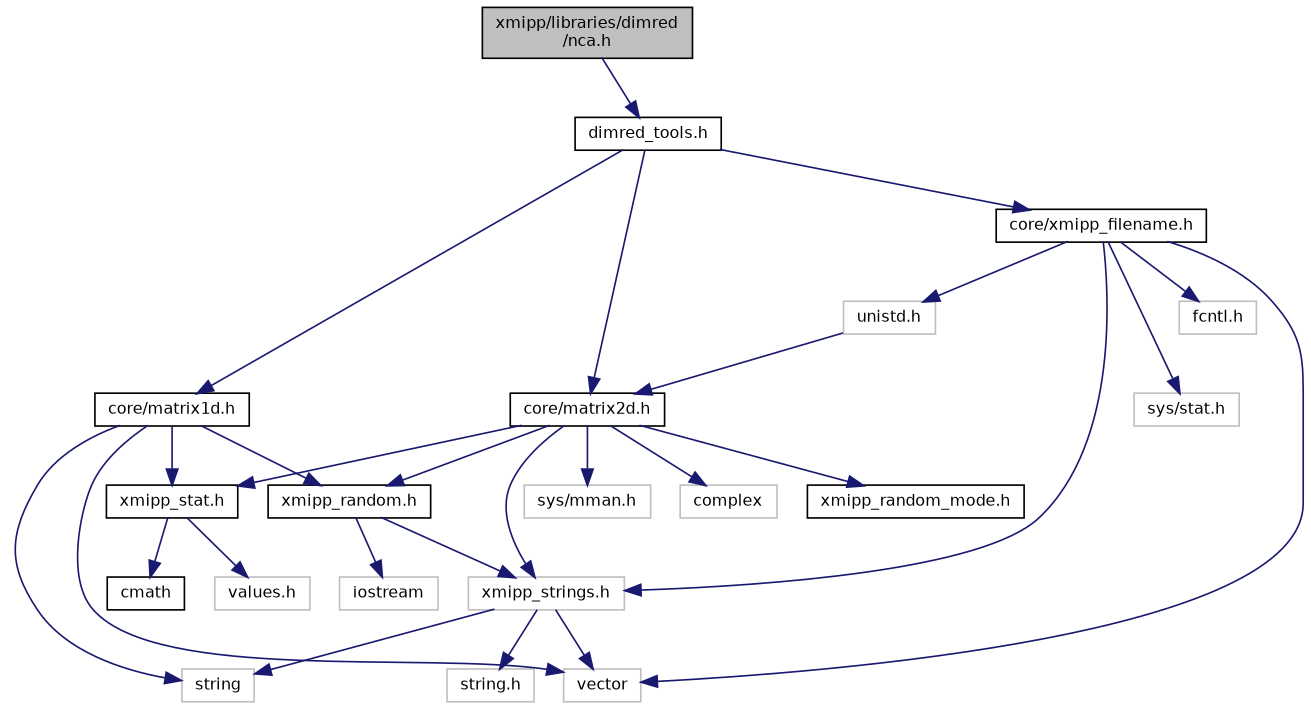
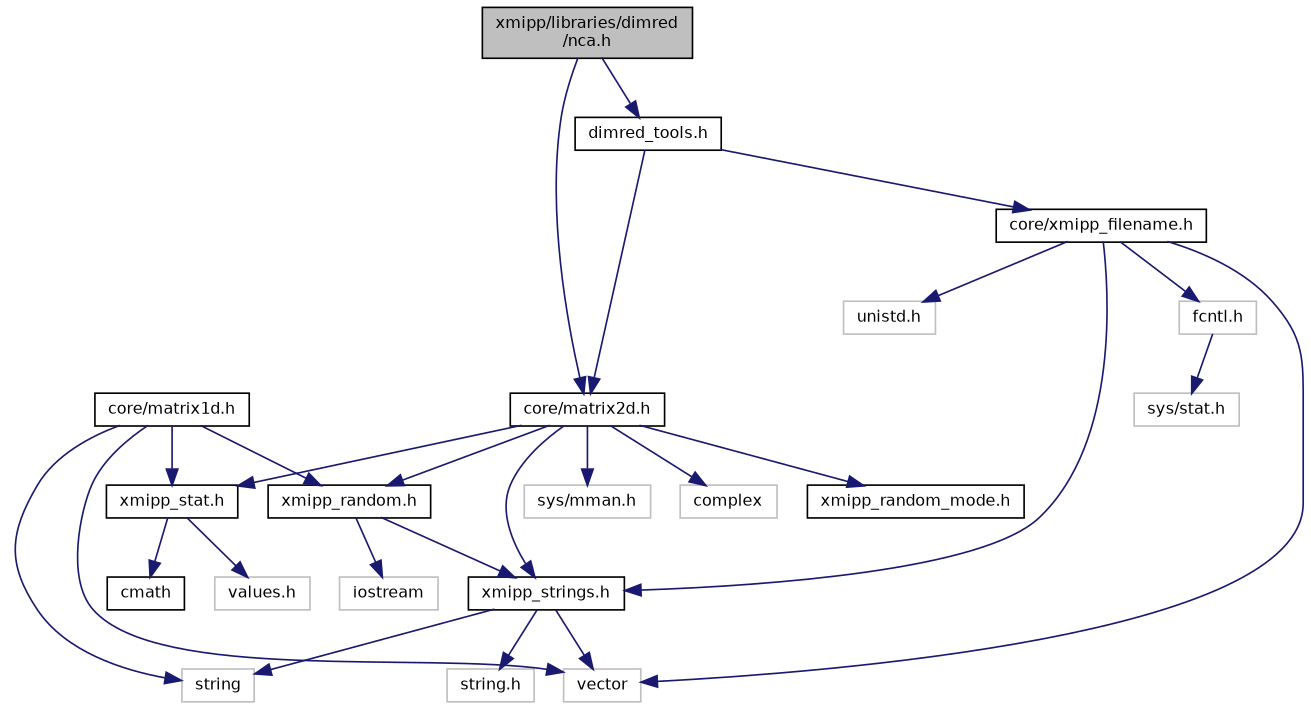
edge "dimred_tools.h" -> "core/matrix1d.h": removed
edge "core/xmipp_filename.h" -> "sys/stat.h": now "fcntl.h" -> "sys/stat.h"
edge "unistd.h" -> "core/matrix2d.h": now "xmipp/libraries/dimred /nca.h" -> "core/matrix2d.h"
node "xmipp_strings.h": color grey75 -> black
